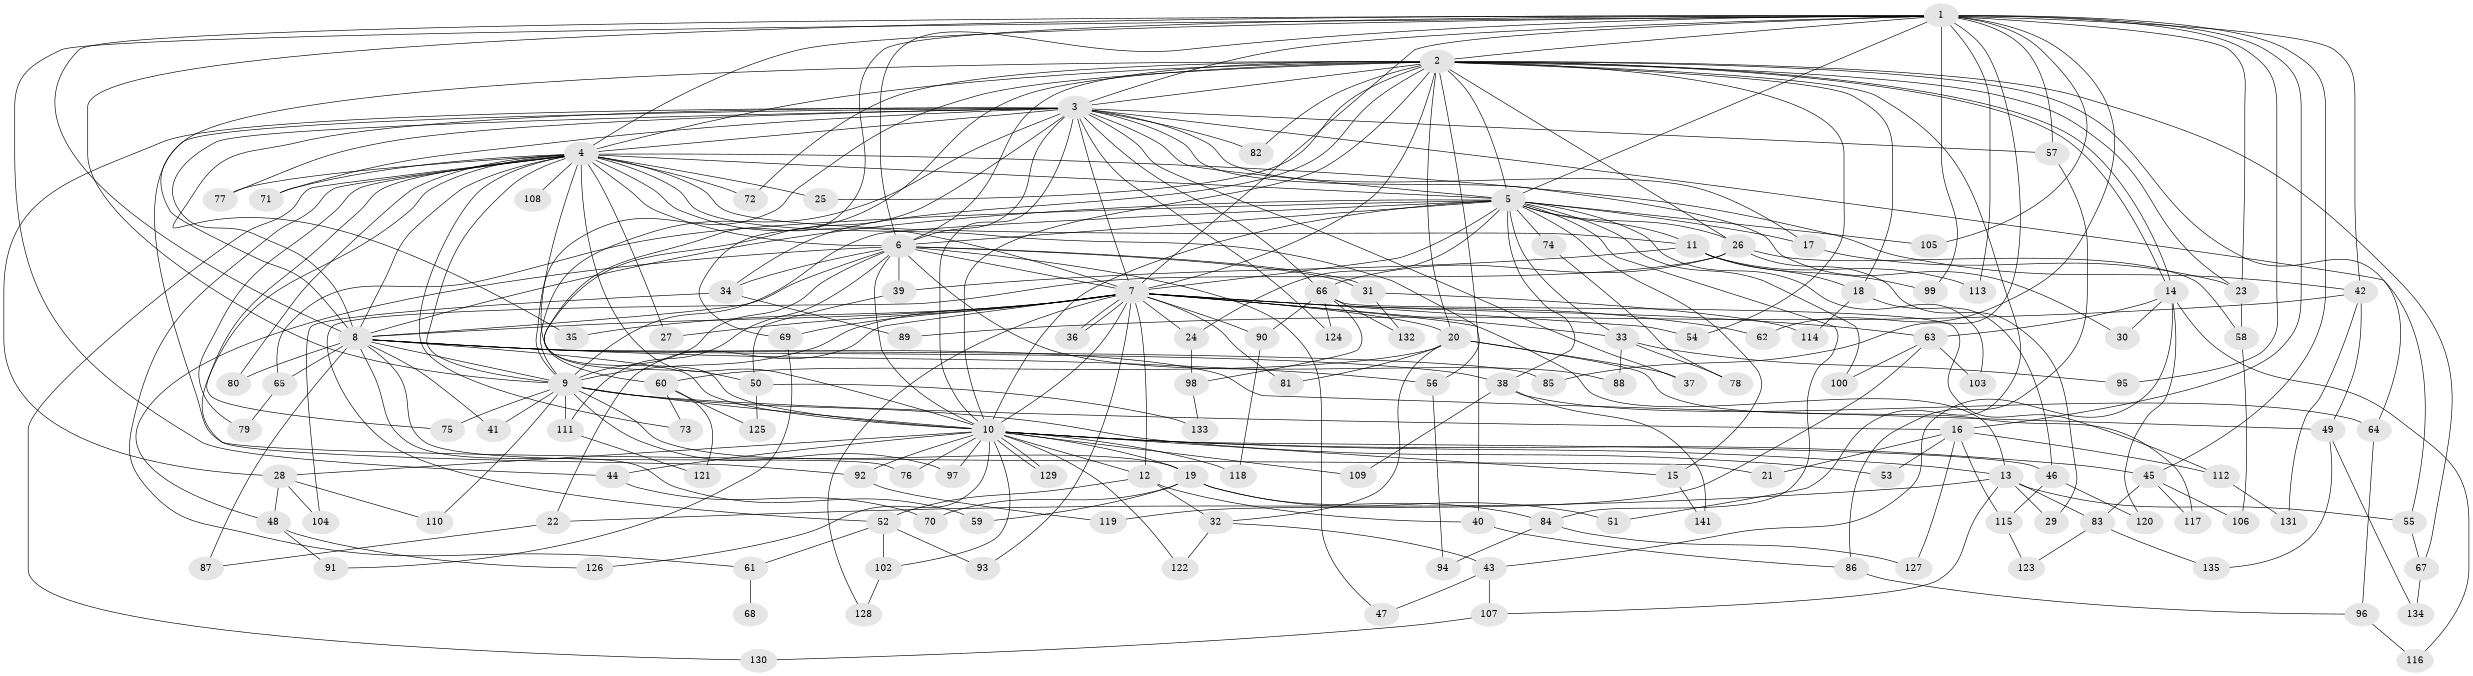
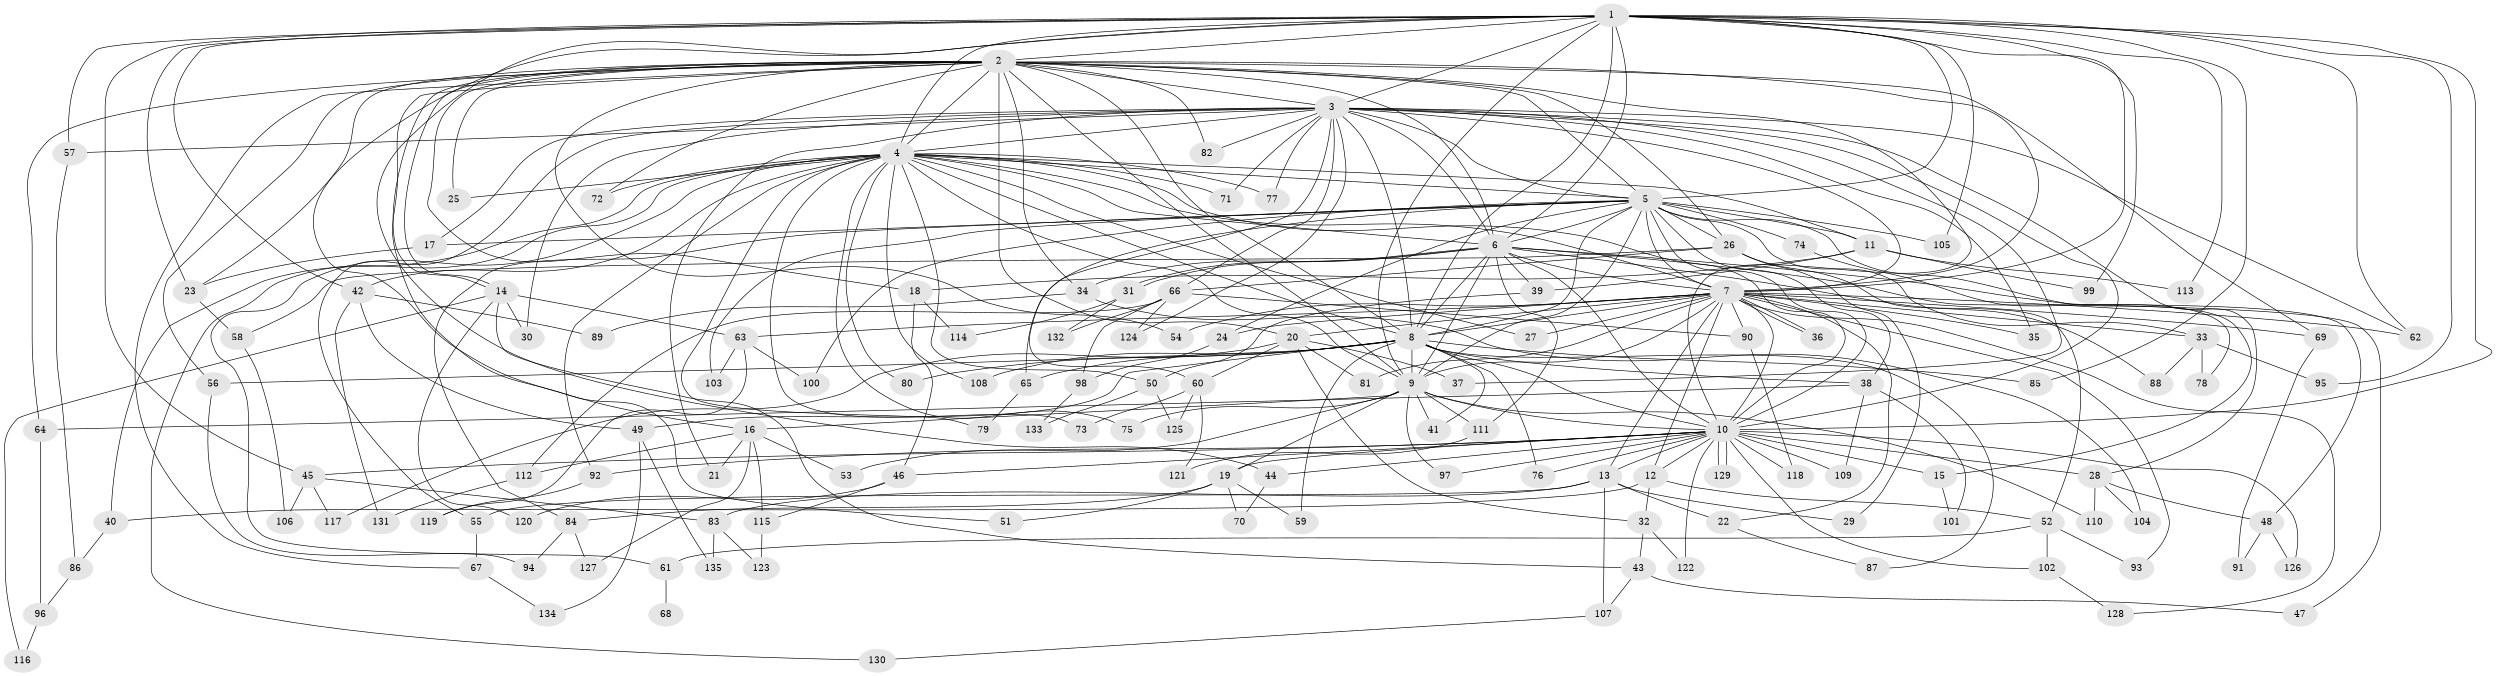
edge "3" -- "9": now "3" -- "62"
edge "8" -- "108": added
node "141": label "141" -> "101"
